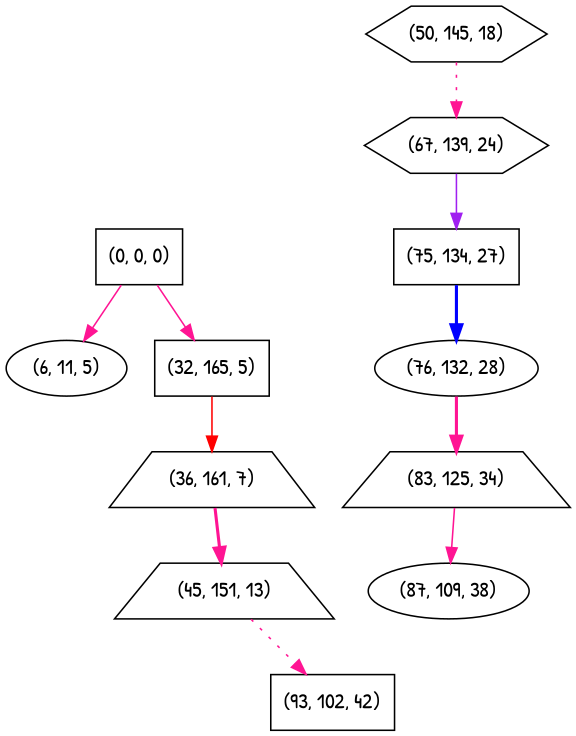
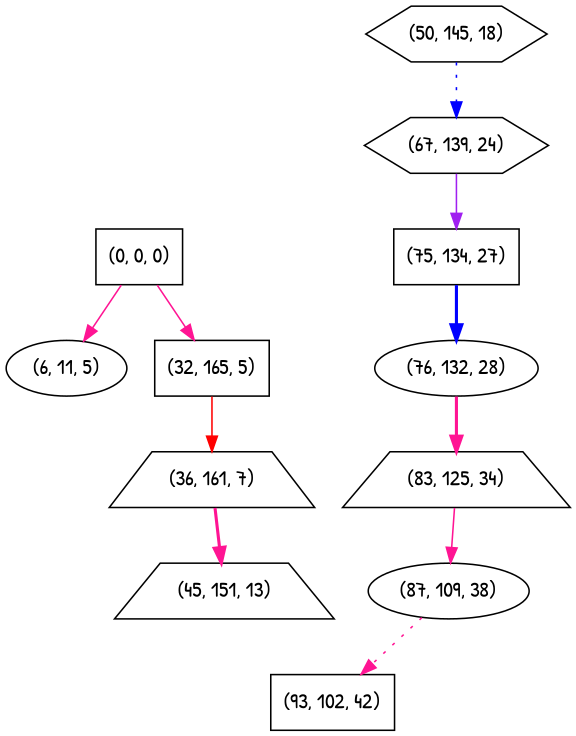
edge "(50, 145, 18)" -> "(67, 139, 24)": color deeppink -> blue
edge "(45, 151, 13)" -> "(93, 102, 42)": now "(87, 109, 38)" -> "(93, 102, 42)"
